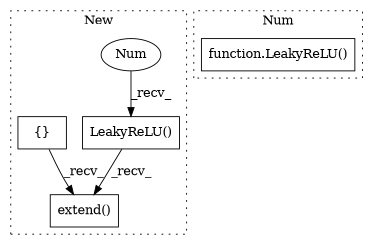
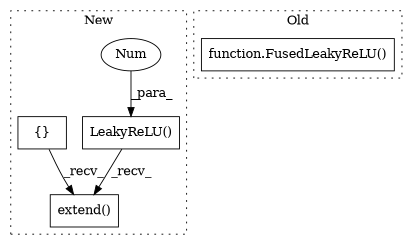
cluster "Num": label "Num" -> "Old"
node "function.LeakyReLU()": label "function.LeakyReLU()" -> "function.FusedLeakyReLU()"
edge "Num" -> "LeakyReLU()": label "_recv_" -> "_para_"
